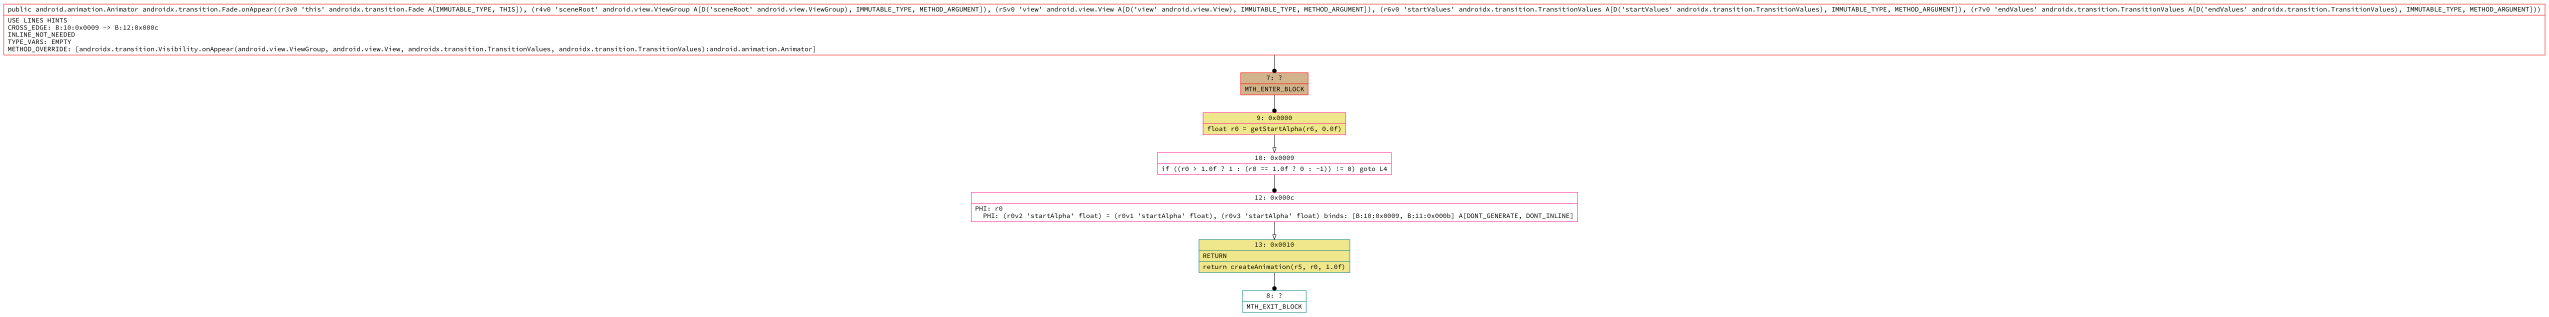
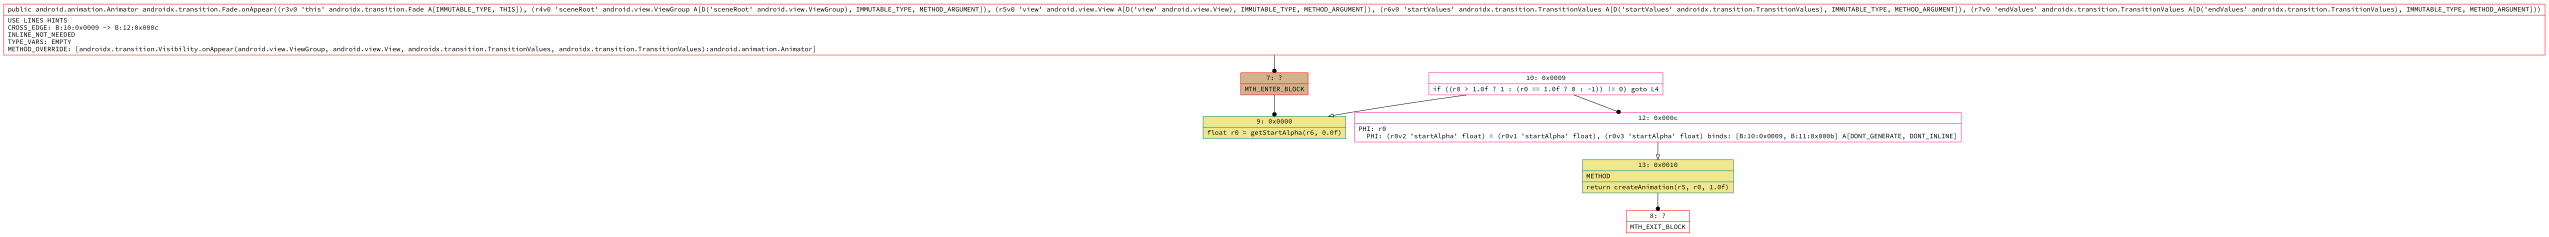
node "9: 0x0000": color deeppink -> teal
edge "9: 0x0000" -> "10: 0x0009": reversed
node "13: 0x0010": text "RETURN" -> "METHOD"
node "8: ?": color teal -> red
